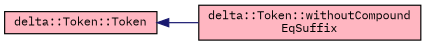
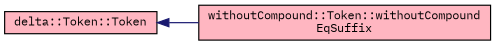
node "delta::Token::withoutCompound EqSuffix": label "delta::Token::withoutCompound EqSuffix" -> "withoutCompound::Token::withoutCompound EqSuffix"
